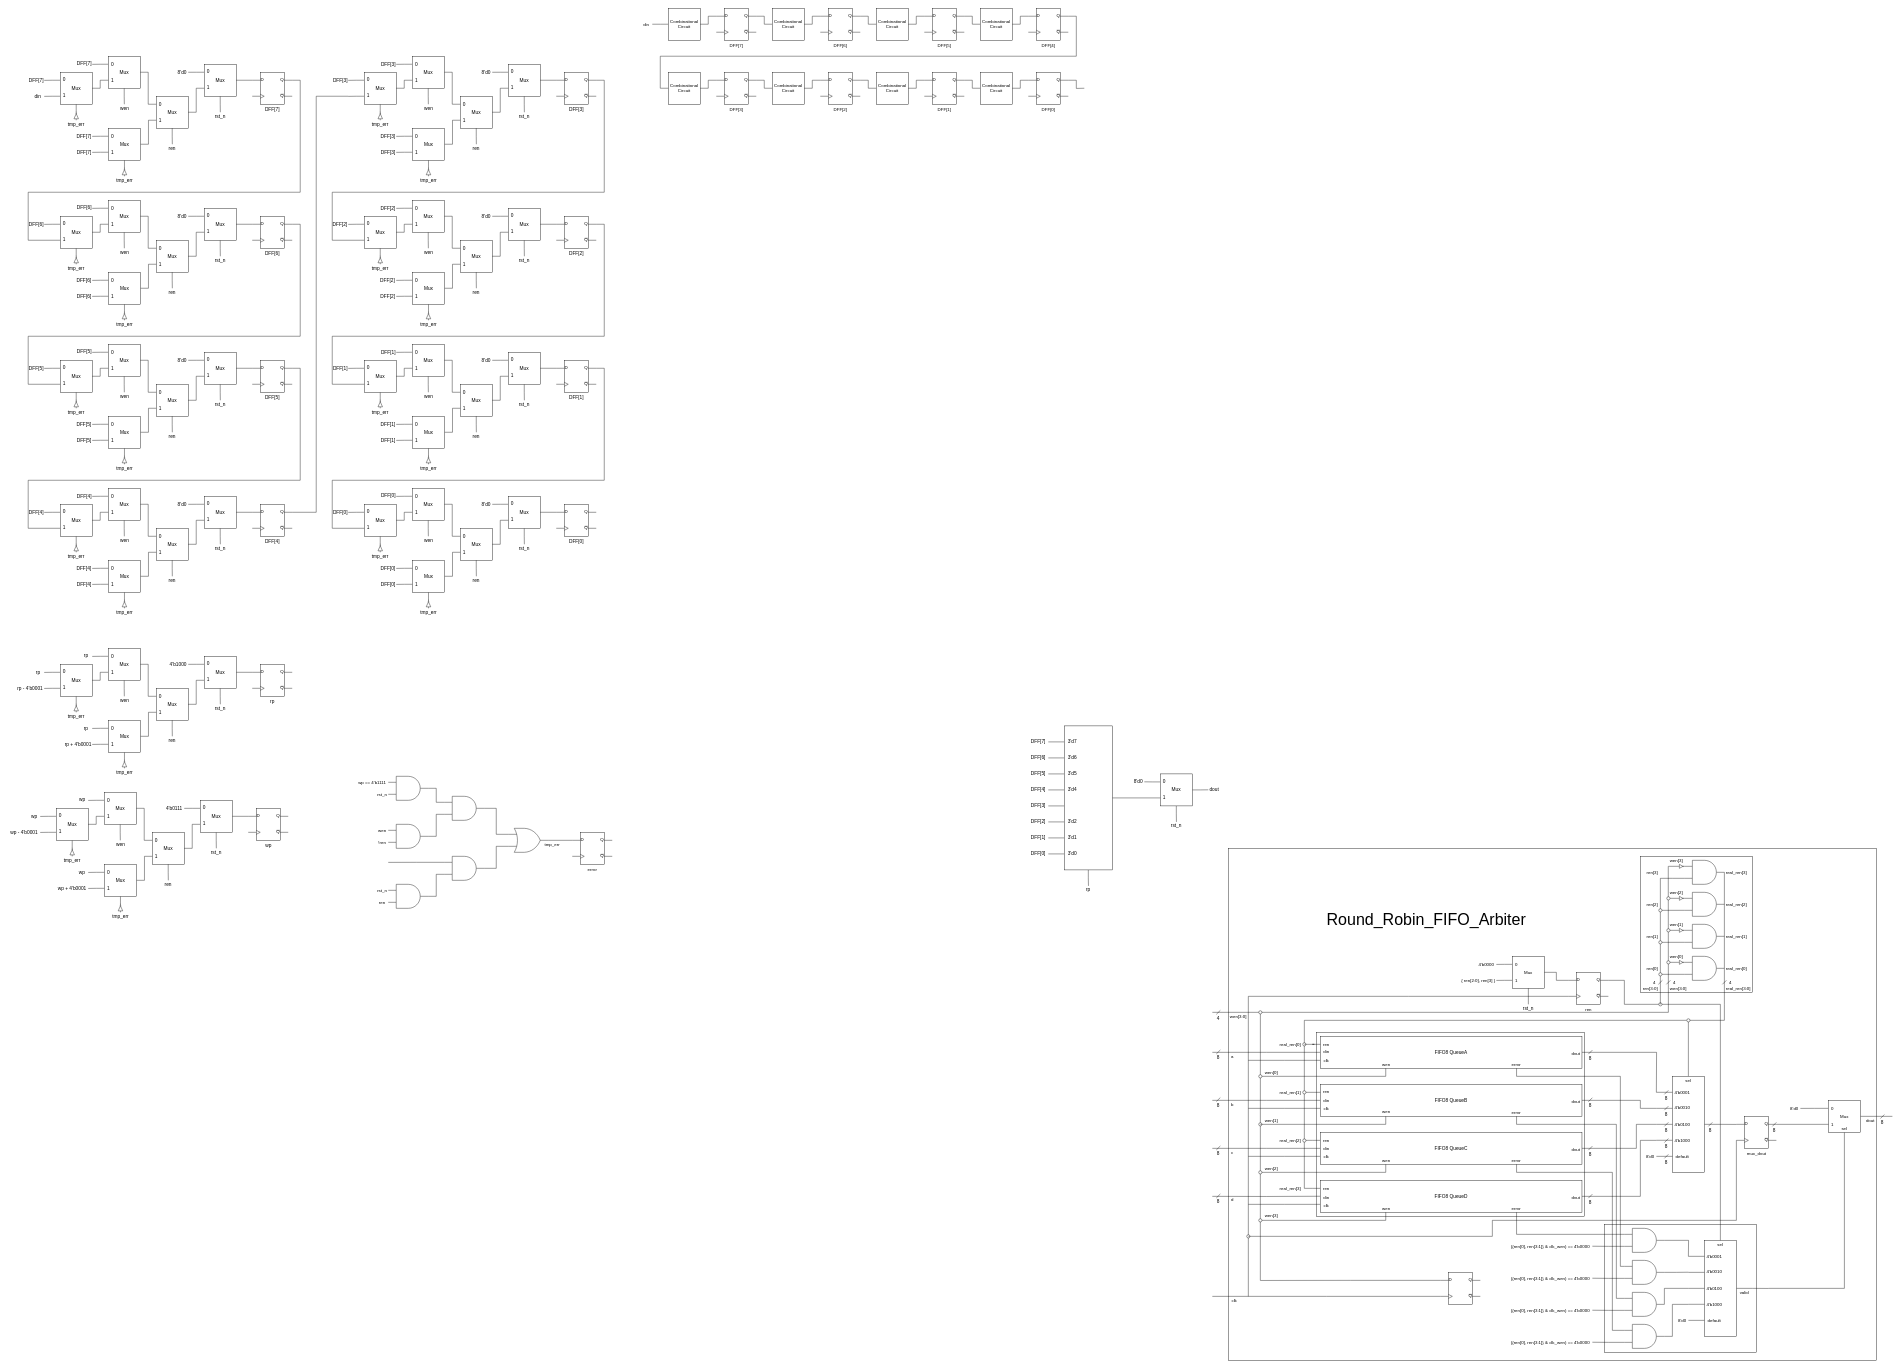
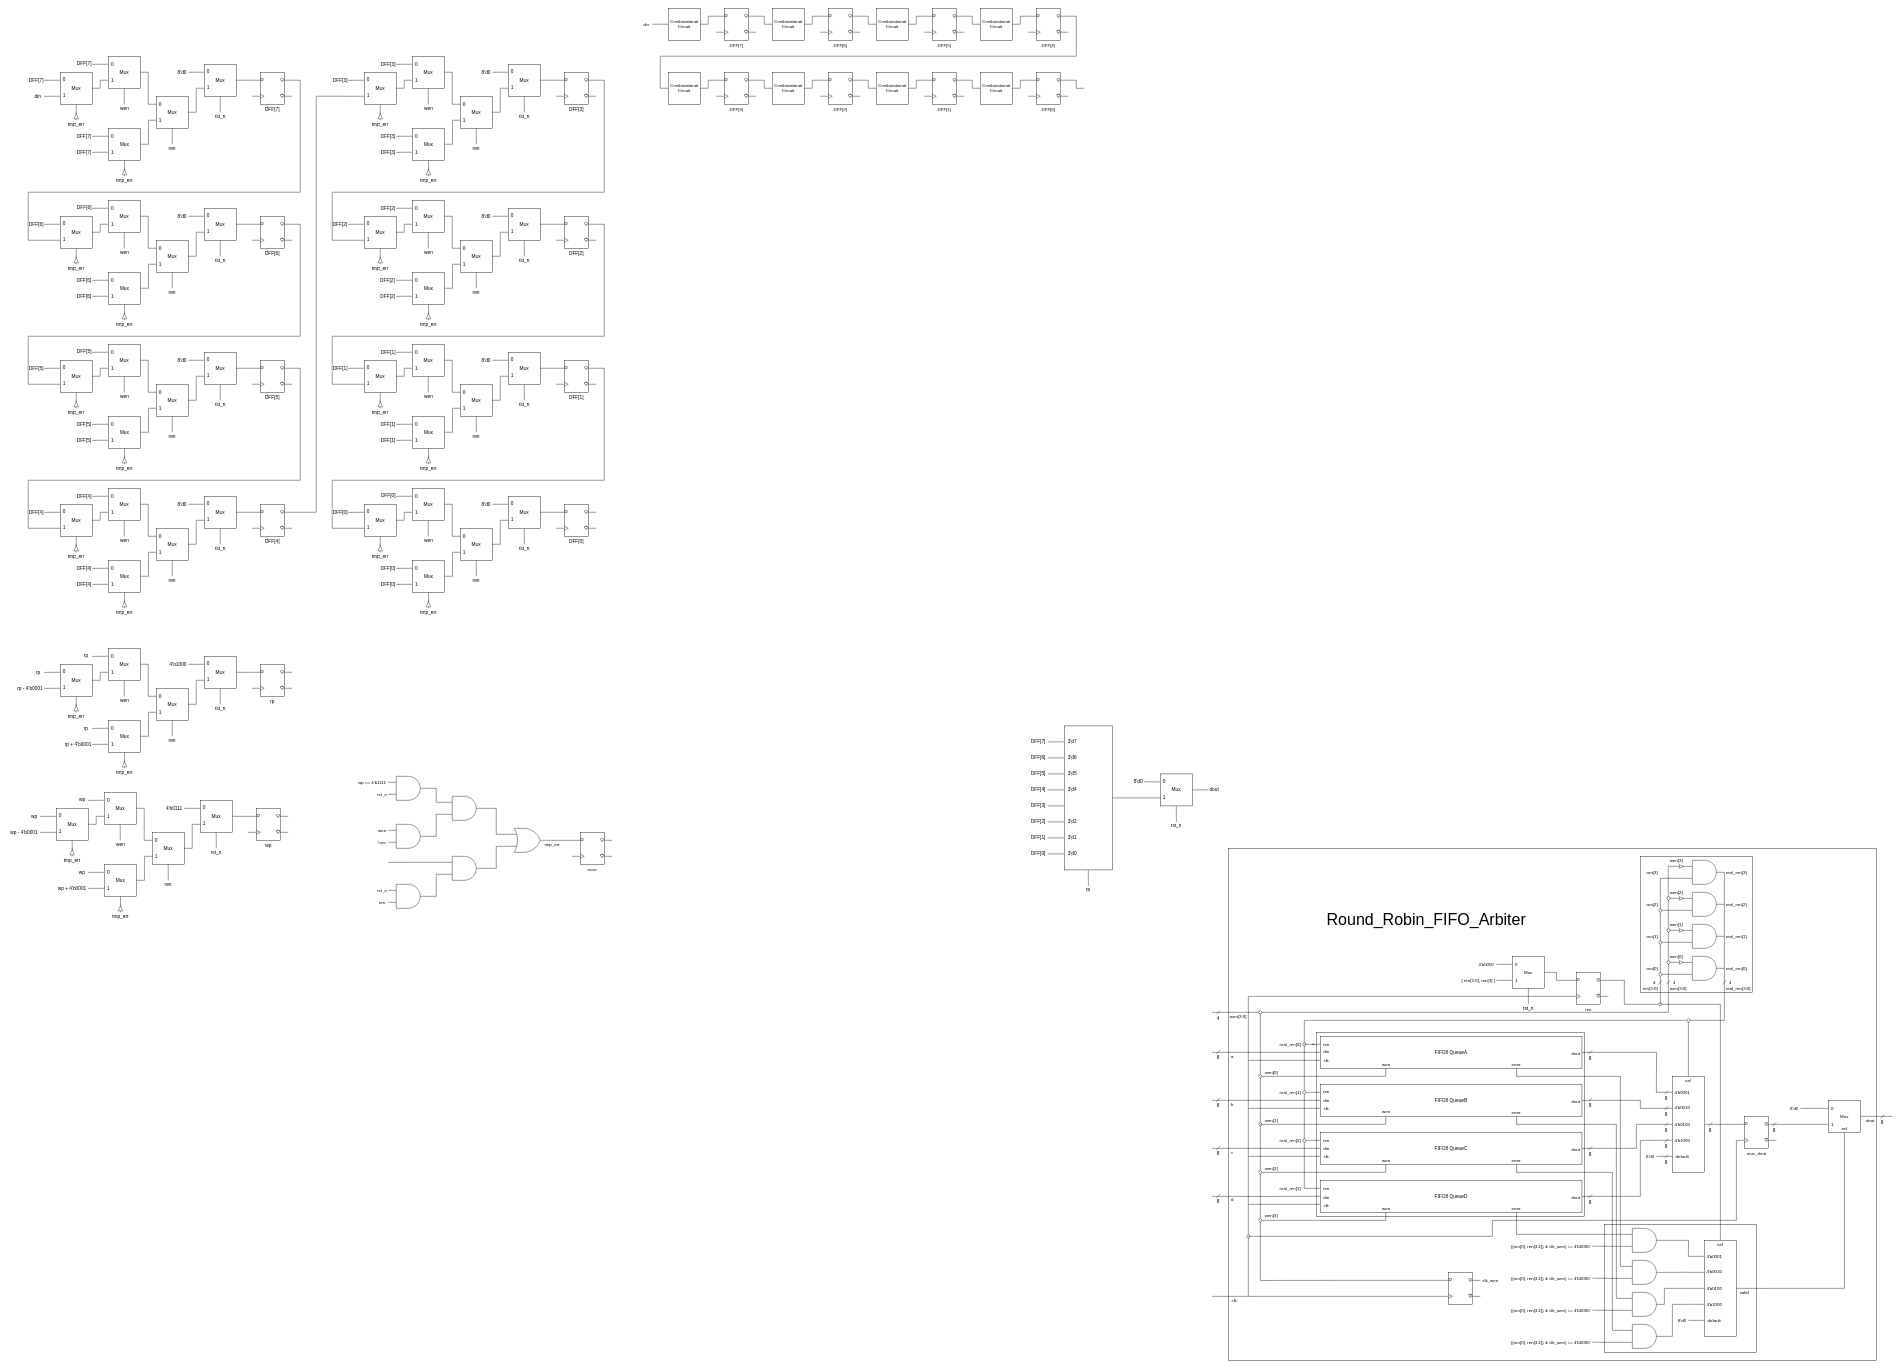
node "clk_wen": added
